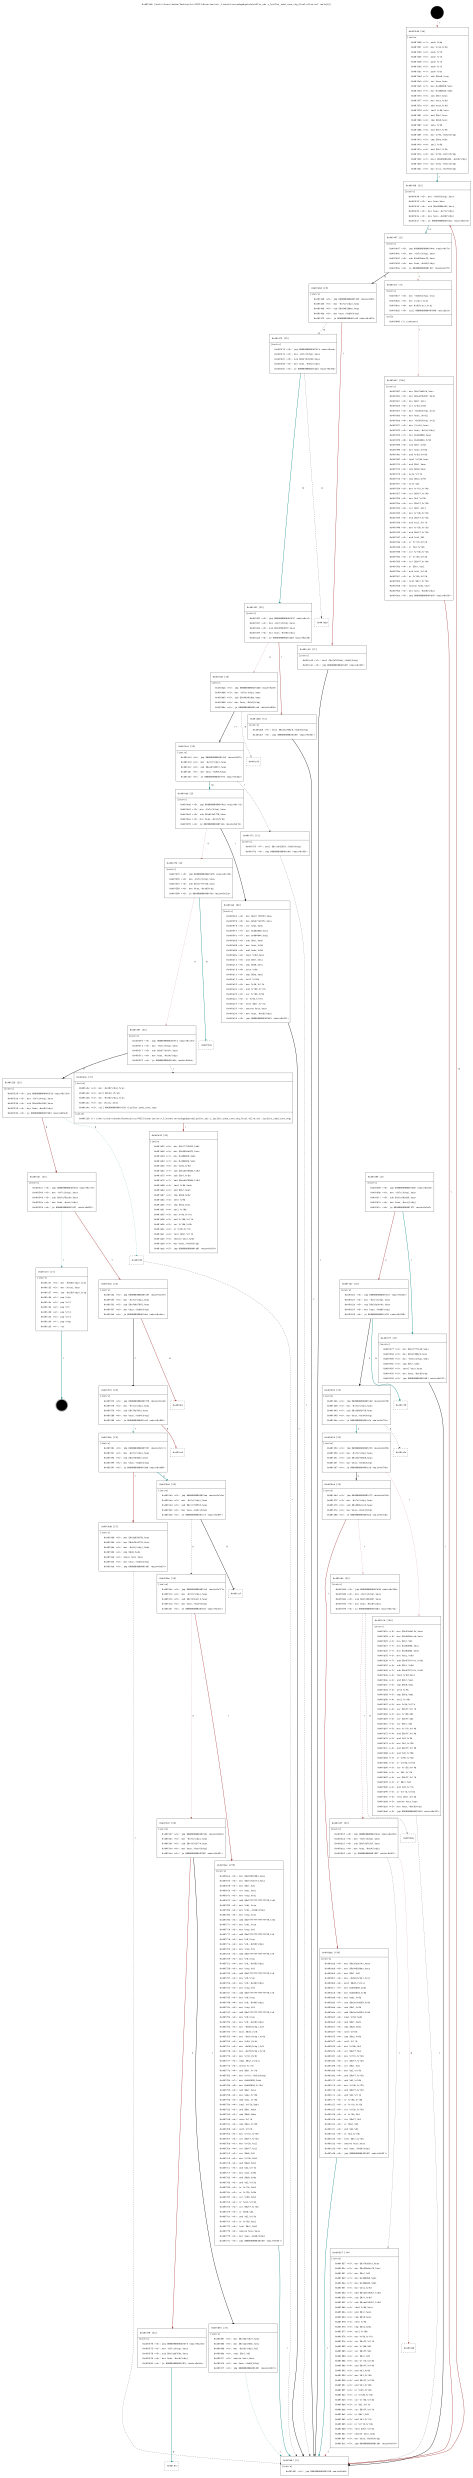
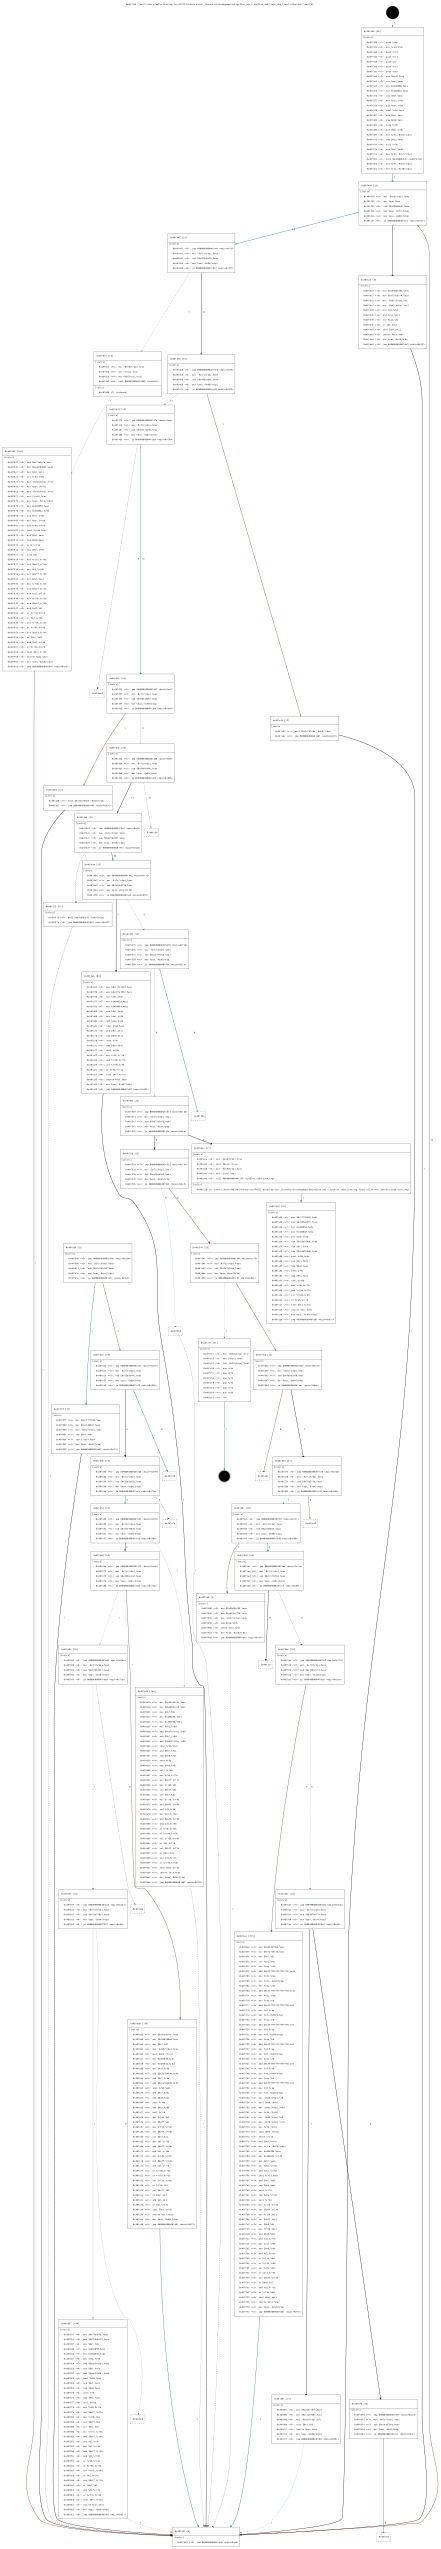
node "0x4016c2 [44]": added
edge "0x40150f [25]" -> "0x401a3e [21]": style dashed -> bold
edge "0x4015d7 [25]" -> "0x4015f0 [25]": color brown -> black
